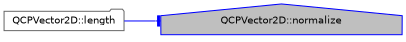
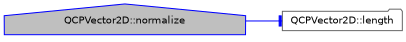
edge "QCPVector2D::length" -> "QCPVector2D::normalize": reversed
